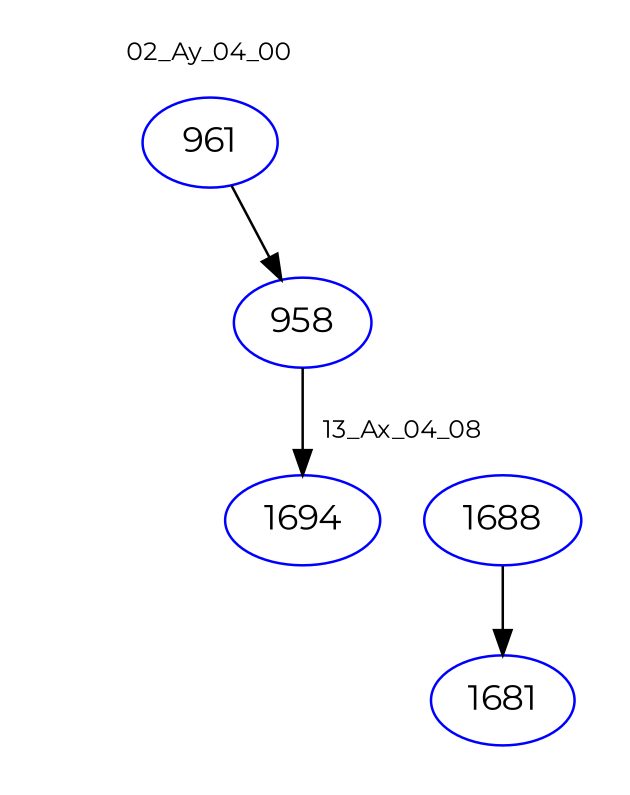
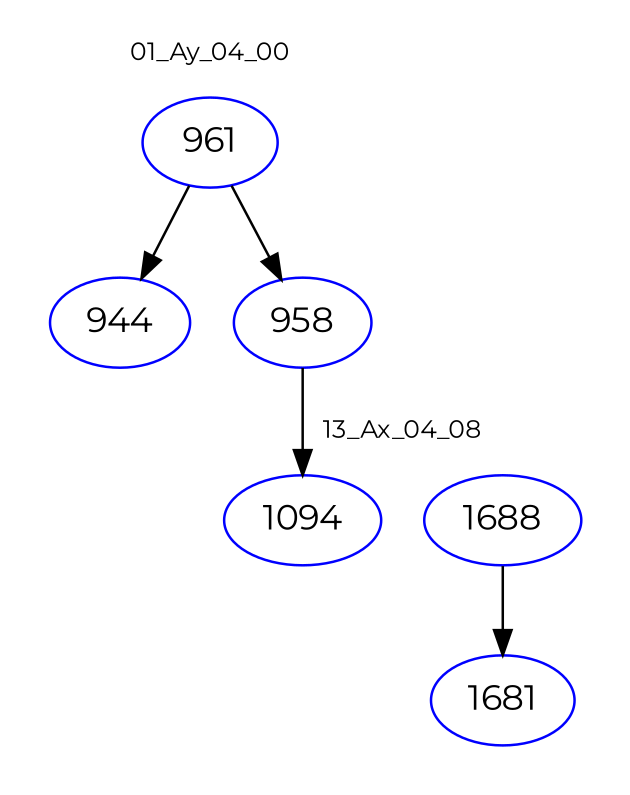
cluster "02_Ay_04_00": label "02_Ay_04_00" -> "01_Ay_04_00"
node "944": added
node "1694": label "1694" -> "1094"
